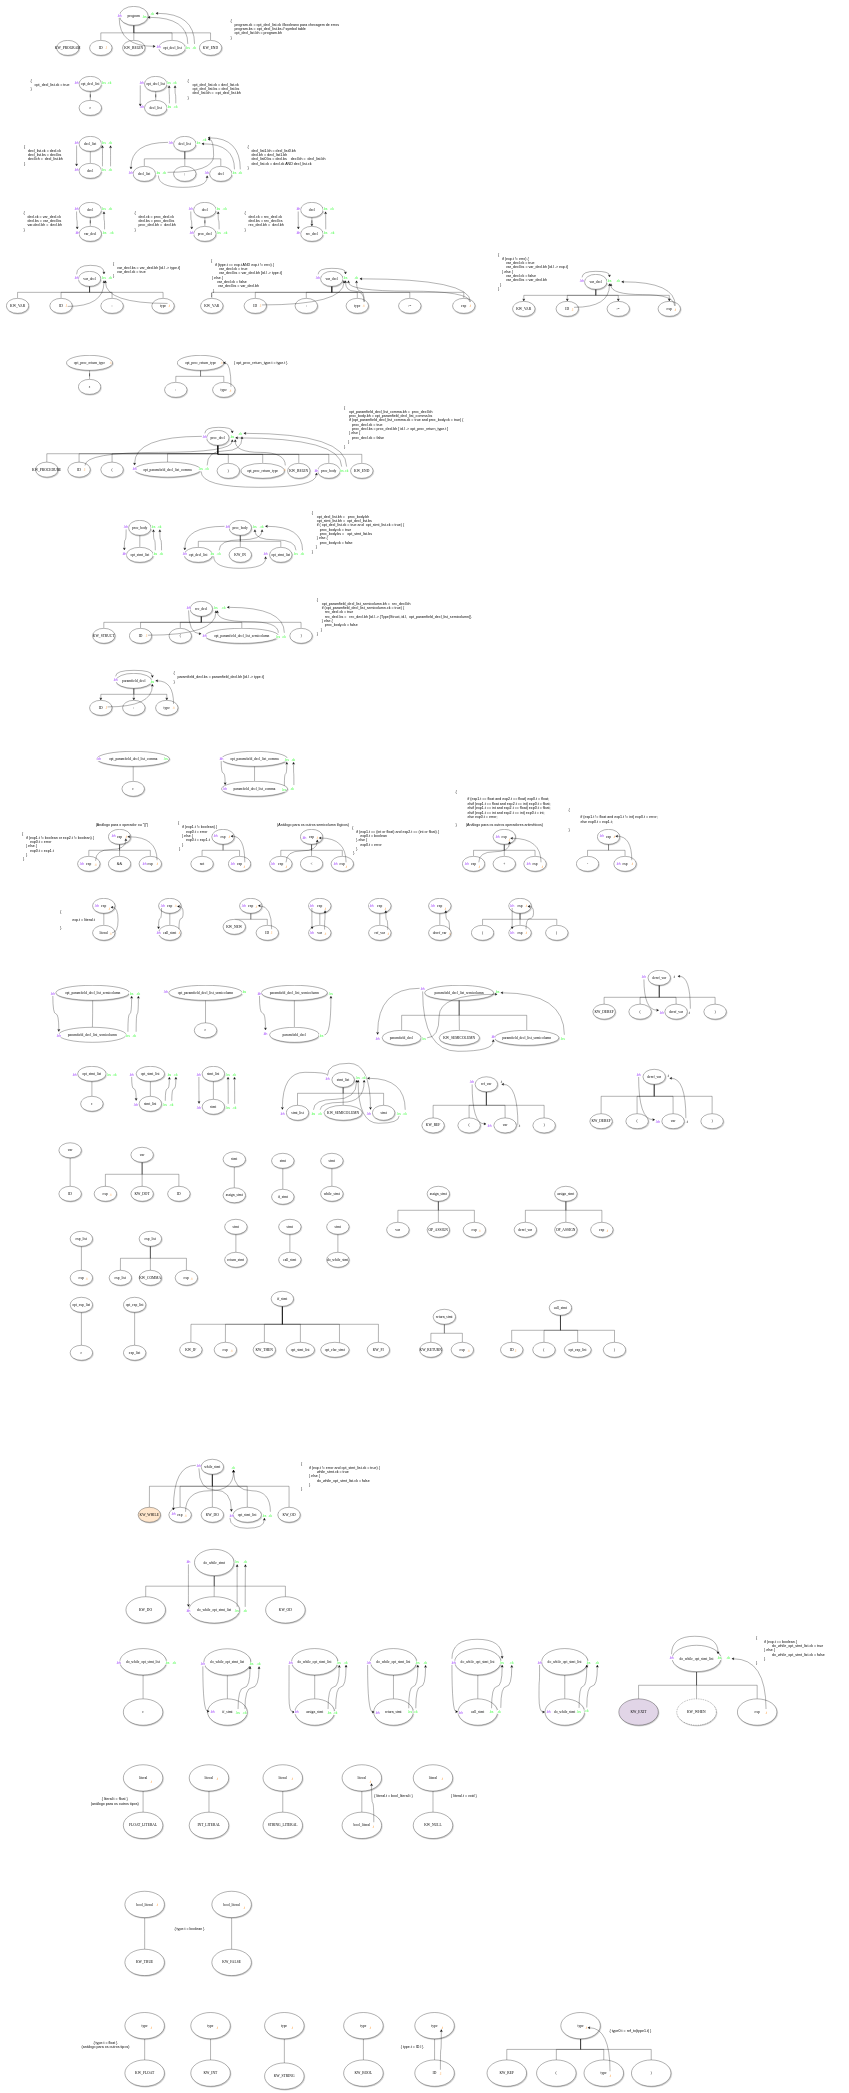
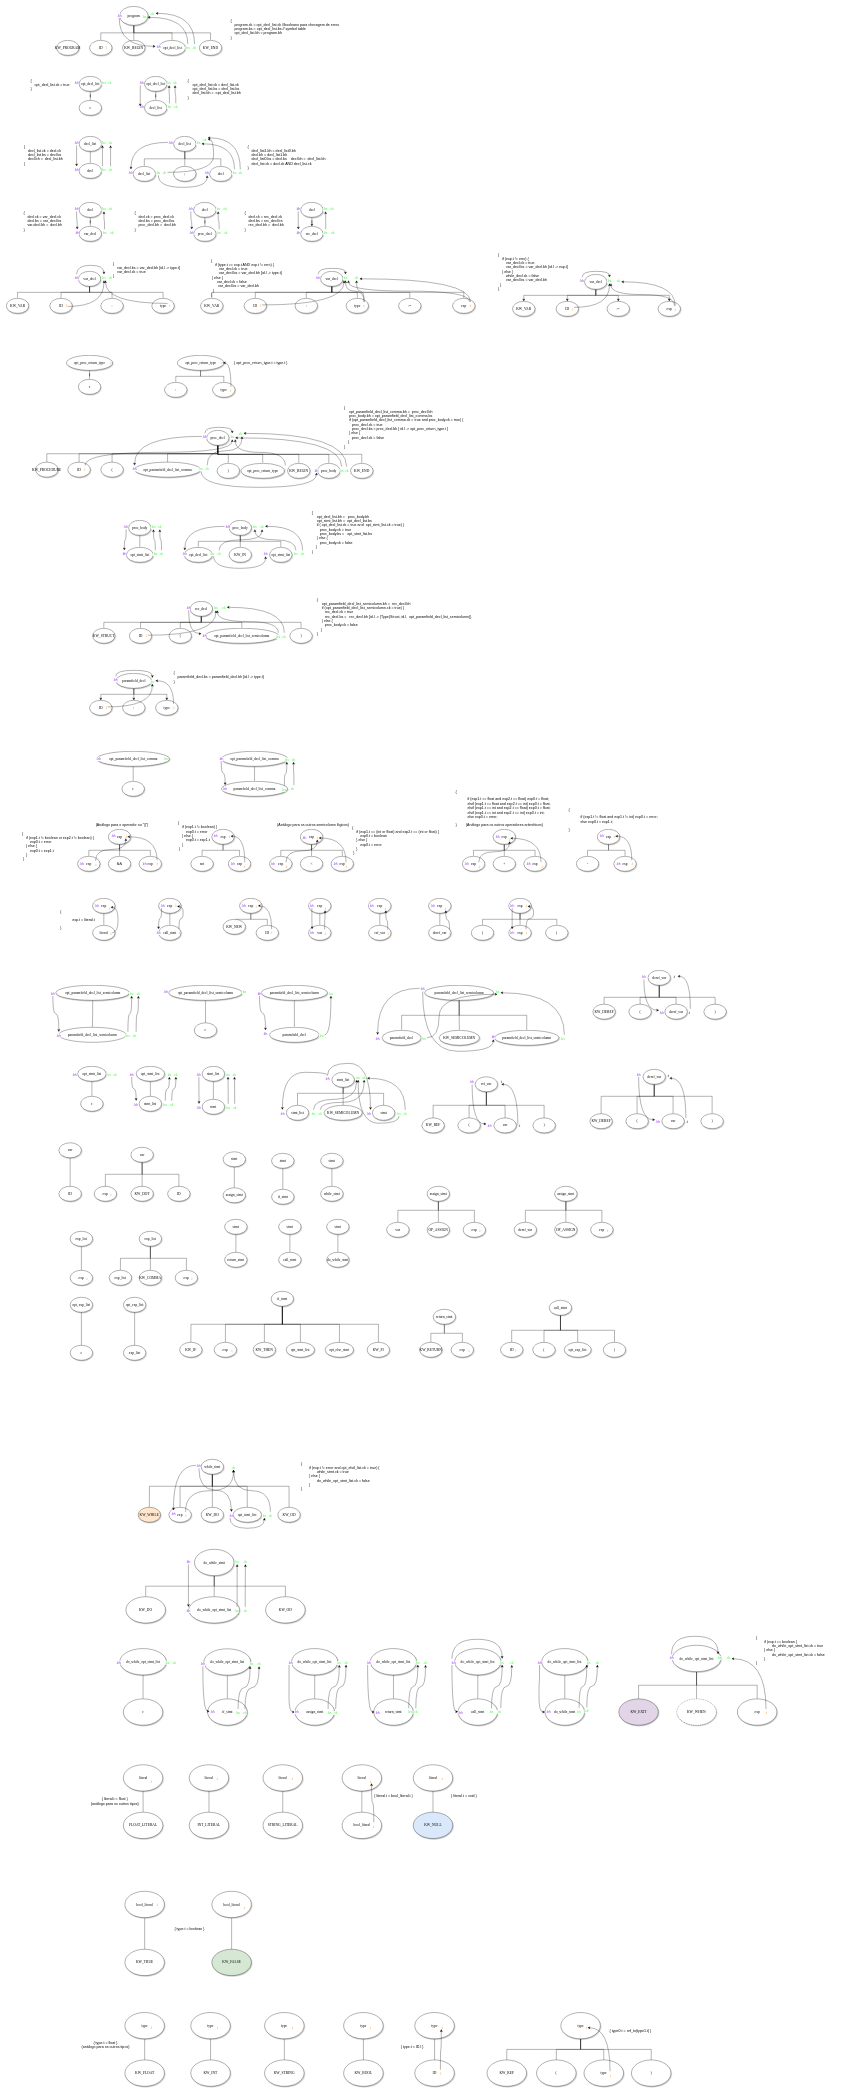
node "{ if (exp.t != erro) { var_decl.ck = true var_decl.bs = var_decl.bh [id.l -> exp.t] } else { var_decl.ck = false var_decl.bs = var_decl.bh } }": label "{ if (exp.t != erro) { var_decl.ck = true var_decl.bs = var_decl.bh [id.l -> exp.t] } else { var_decl.ck = false var_decl.bs = var_decl.bh } }" -> "{ if (exp.t != erro) { var_decl.ck = true var_decl.bs = var_decl.bh [id.l -> exp.t] } else { while_decl.ck = false var_decl.bs = var_decl.bh } }"
node "opt_else_stmt": moved (335, 1350) -> (339, 1350)
node "{ if (exp.t != error and opt_stmt_list.ck = true) { while_stmt.ck = true } else { do_while_opt_stmt_list.ck = false } }": label "{ if (exp.t != error and opt_stmt_list.ck = true) { while_stmt.ck = true } else { do_while_opt_stmt_list.ck = false } }" -> "{ if (exp.t != error and opt_elsif_list.ck = true) { while_stmt.ck = true } else { do_while_opt_stmt_list.ck = false } }"
node "KW_NULL": fillcolor #ffffff -> #dae8fc
node "KW_FALSE": fillcolor #ffffff -> #d5e8d4
node "KW_STRING": moved (284, 2076) -> (284, 2073)
